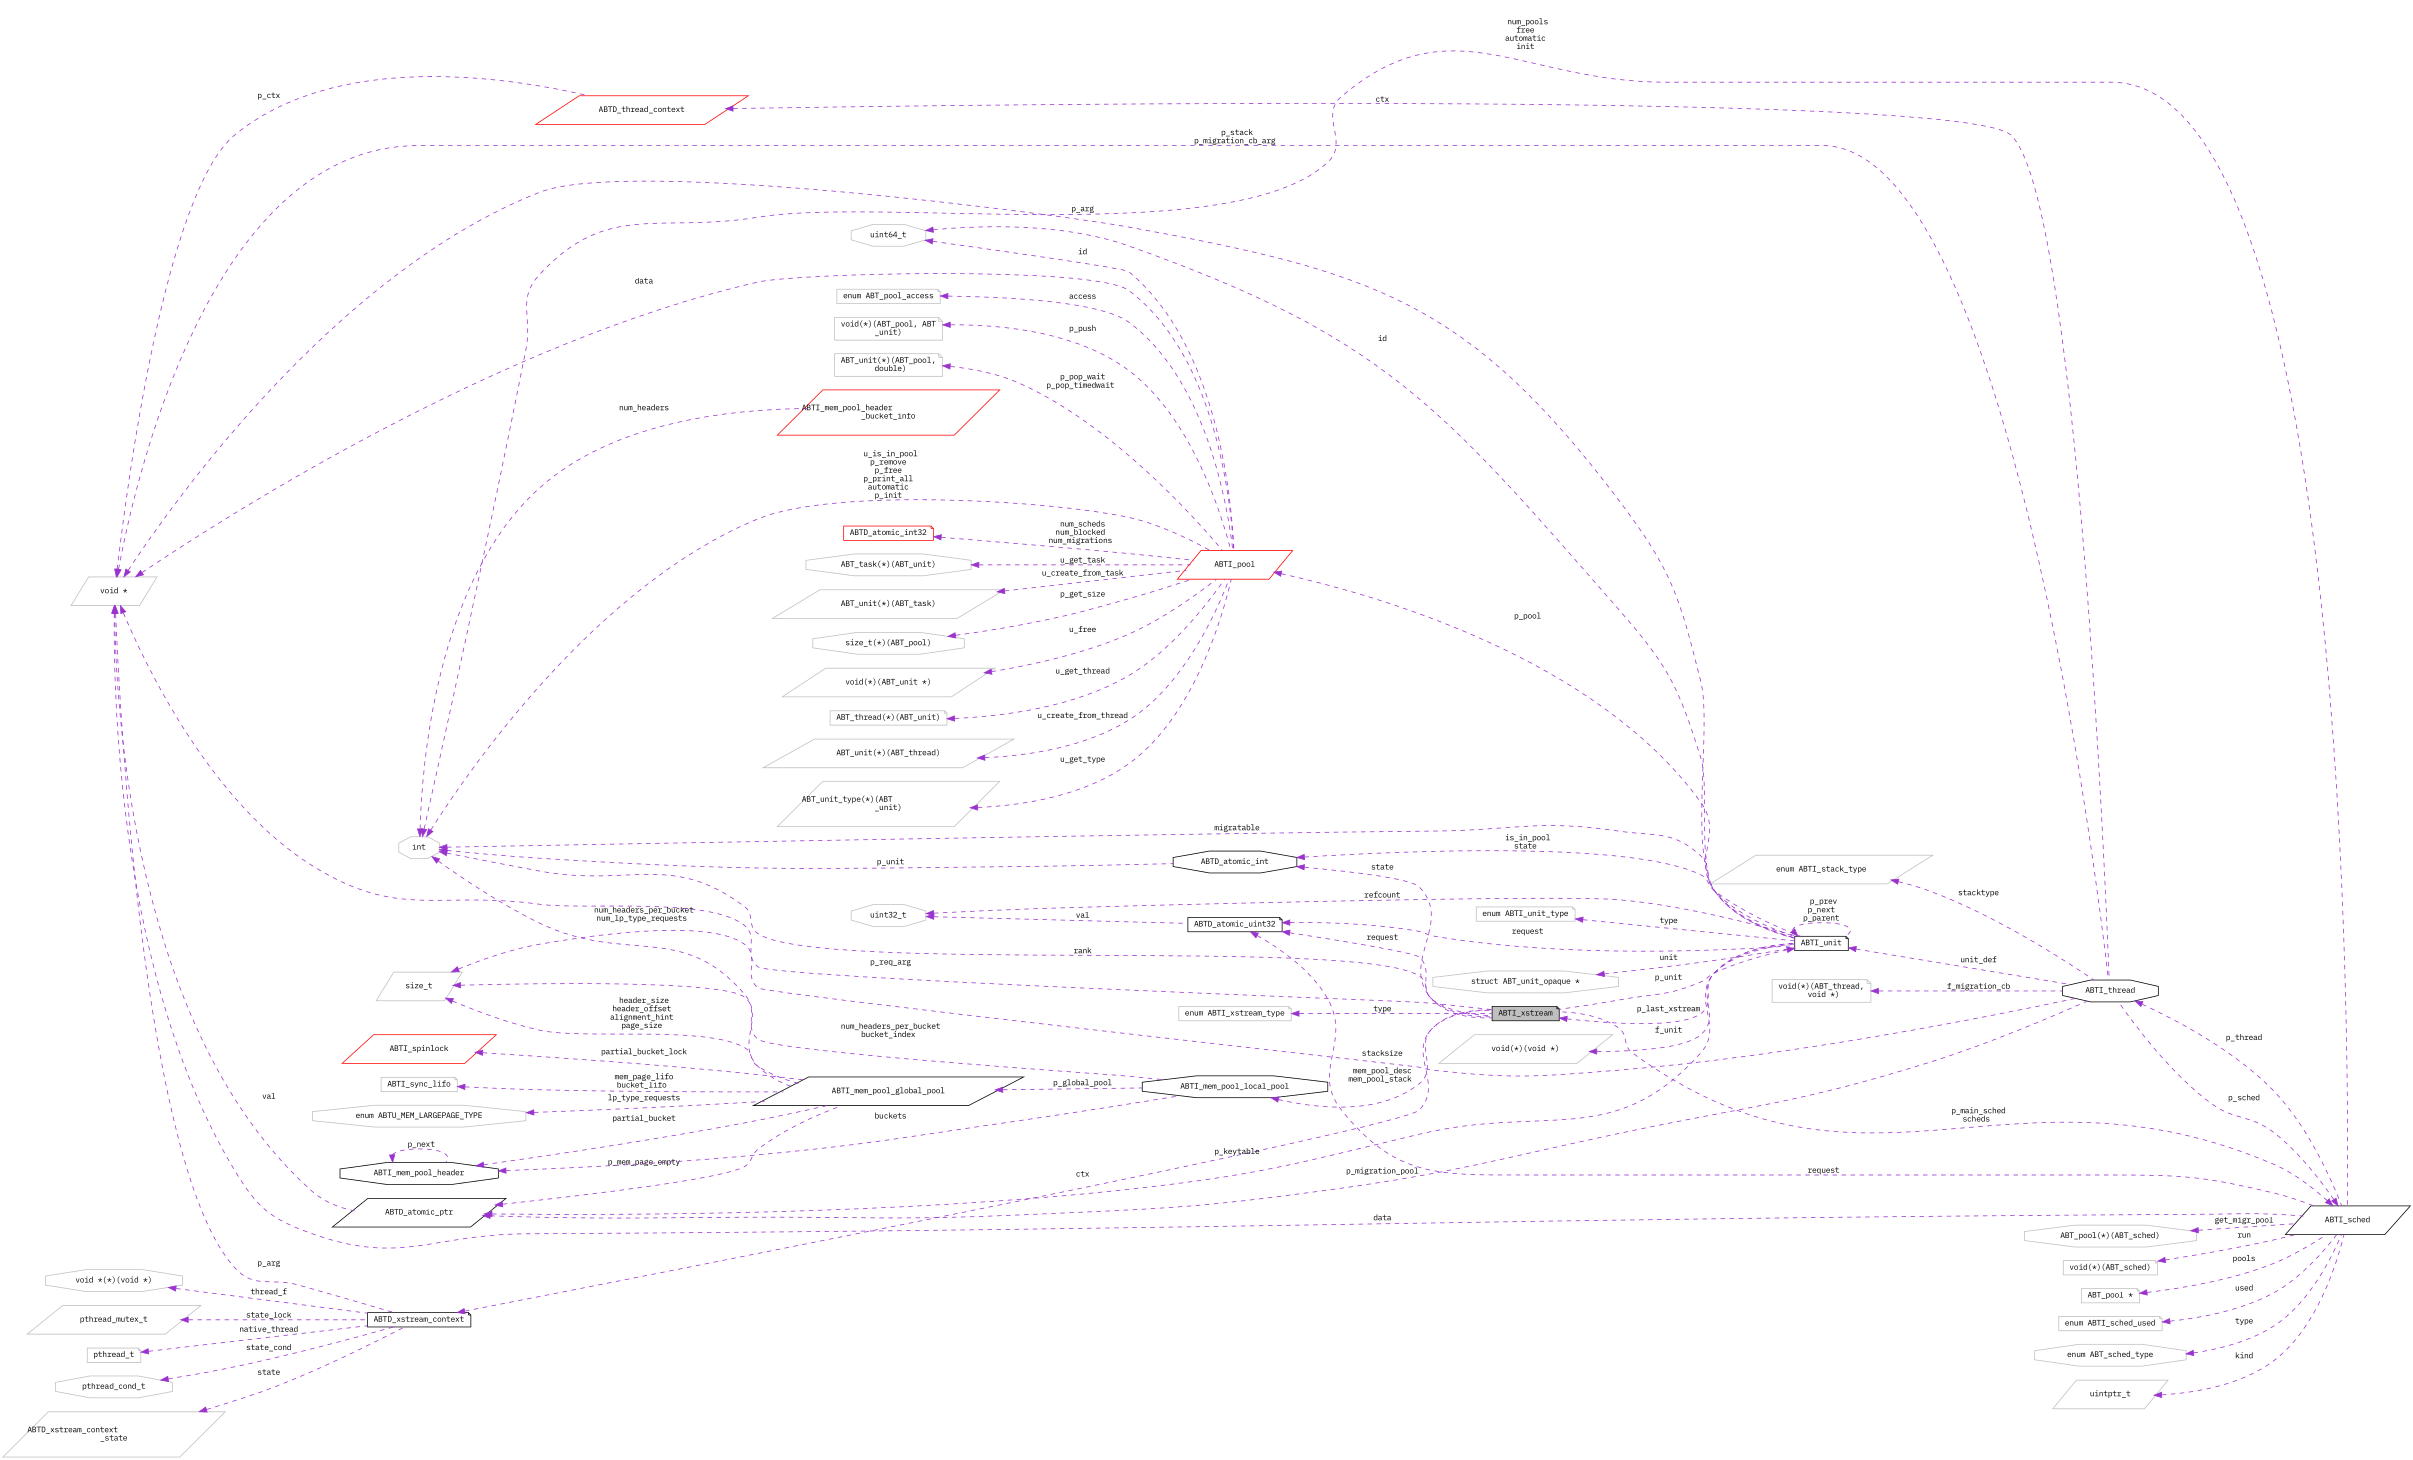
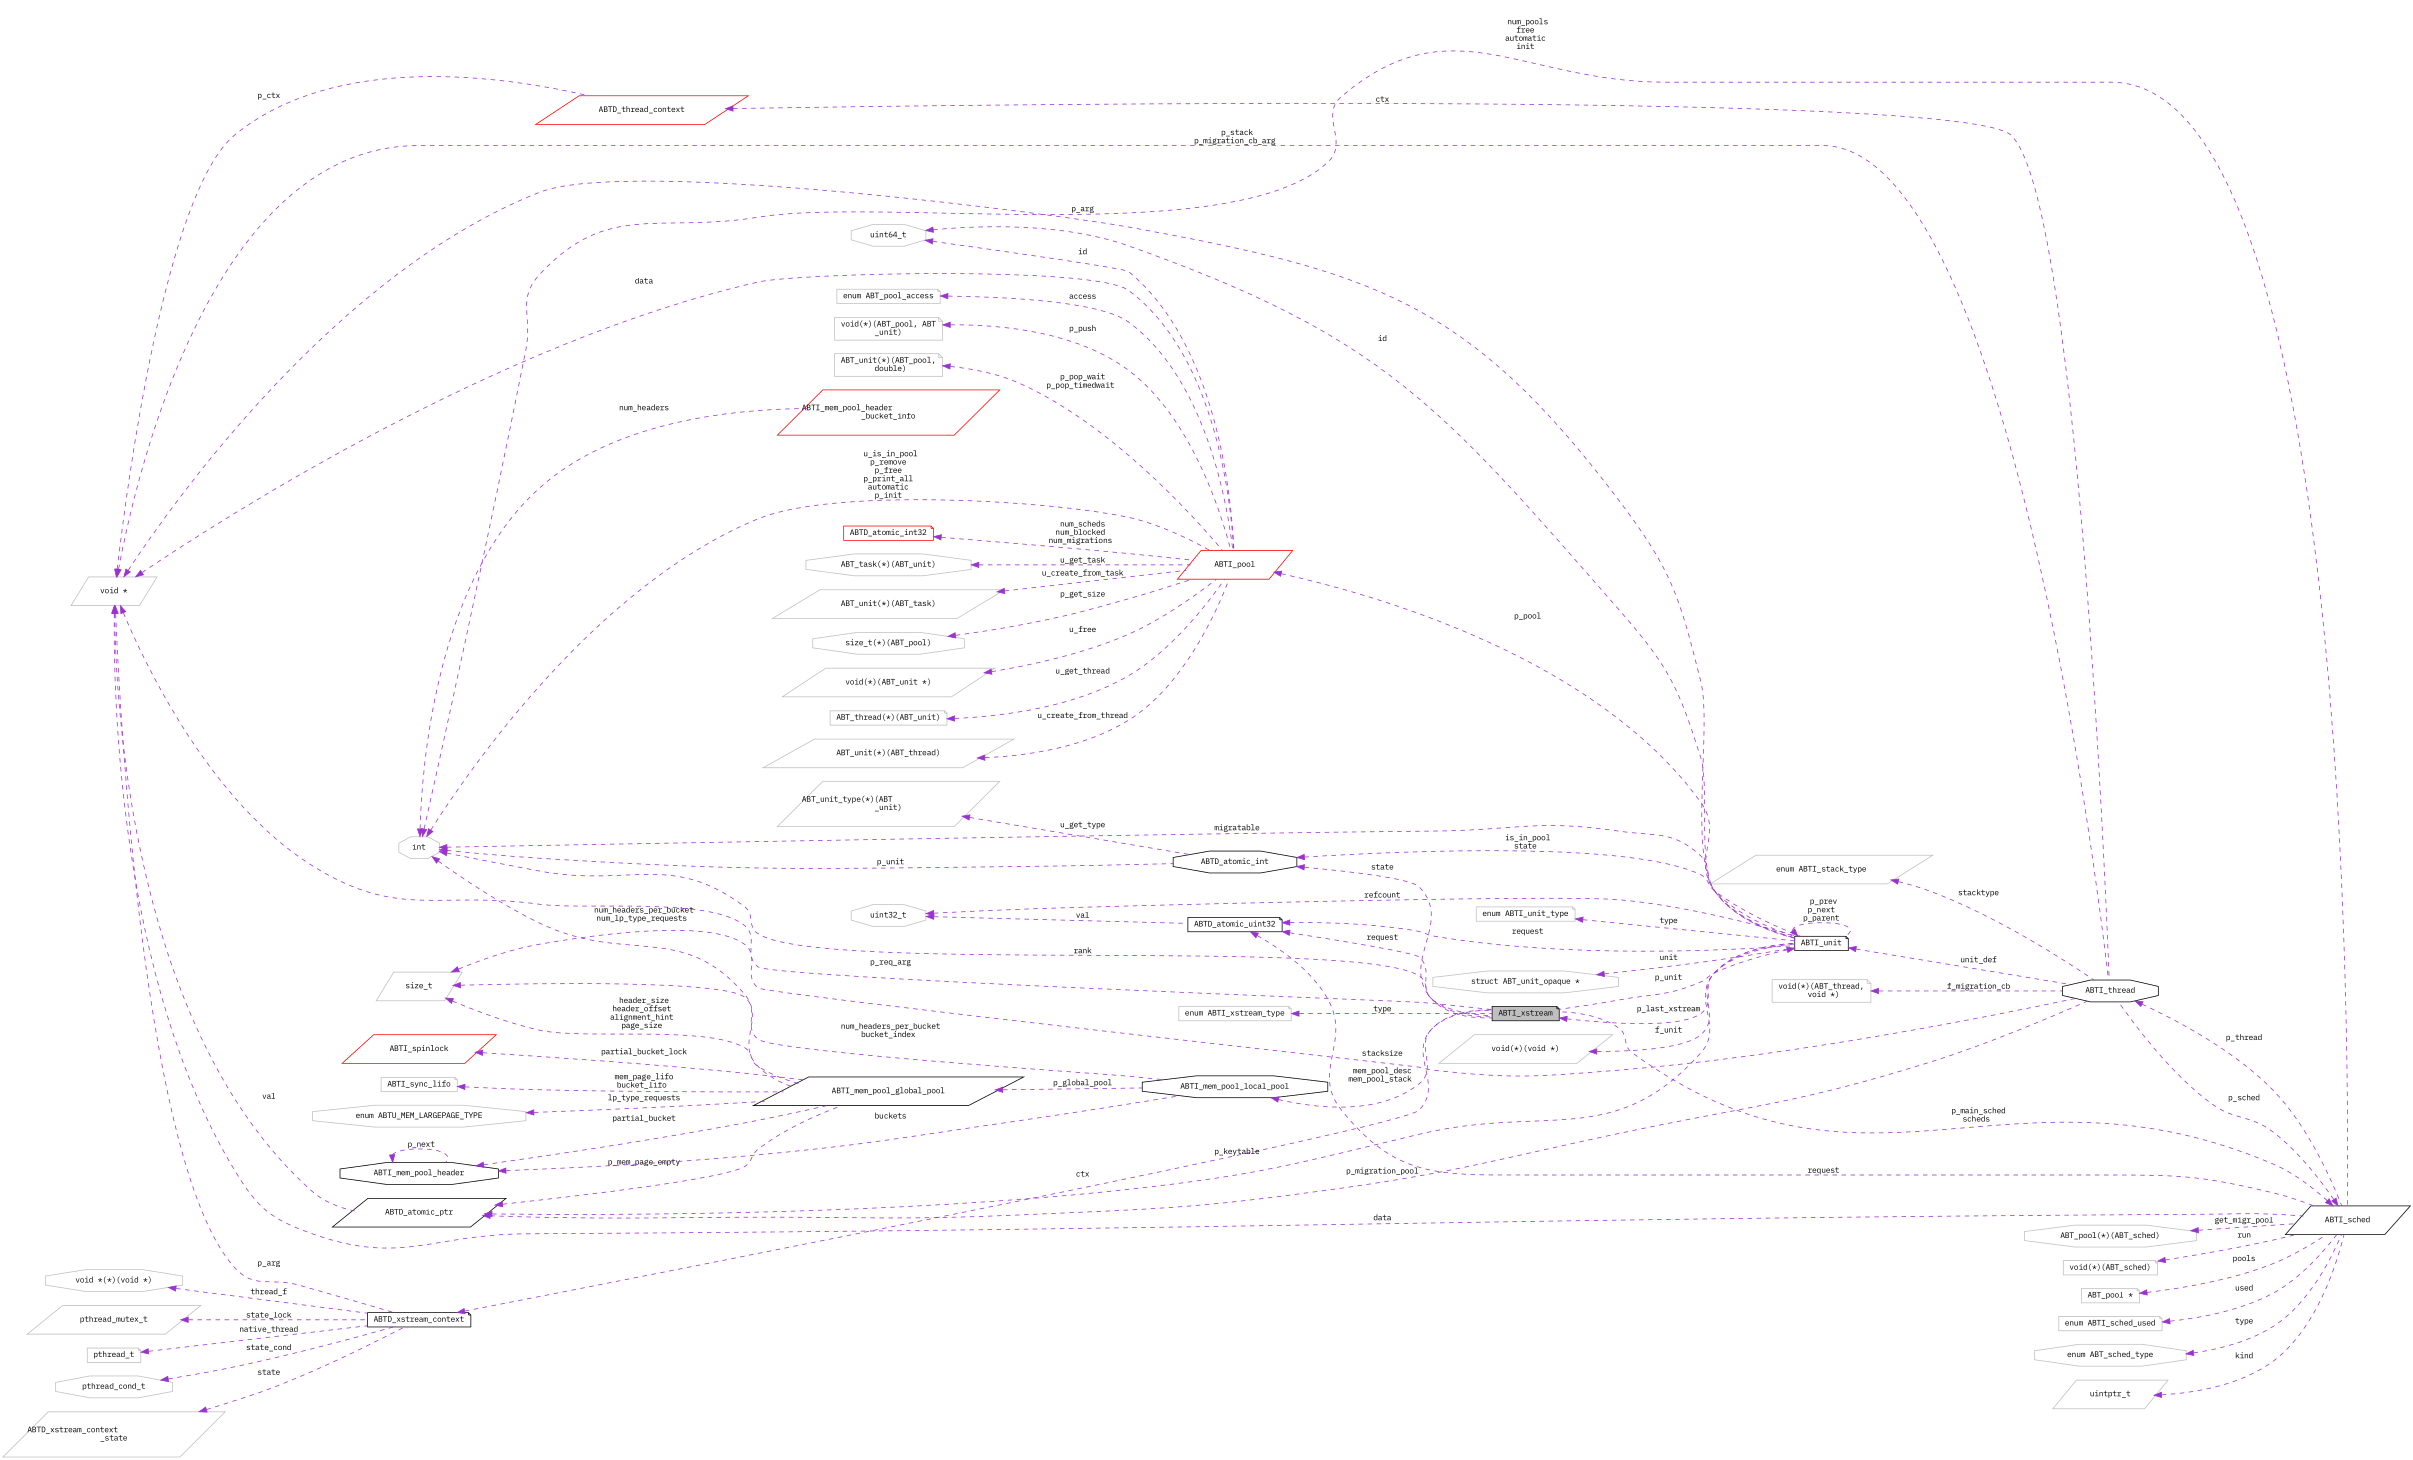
edge "ABTI_pool" -> "ABT_unit_type(*)(ABT _unit)": now "ABTD_atomic_int" -> "ABT_unit_type(*)(ABT _unit)"
